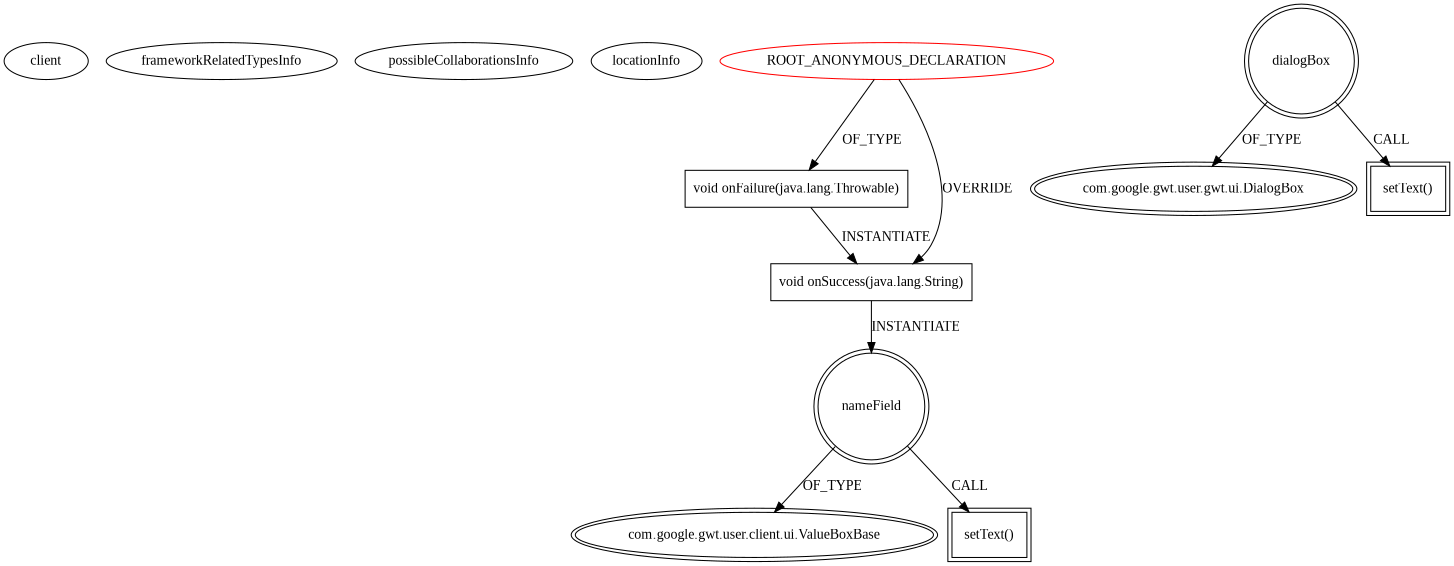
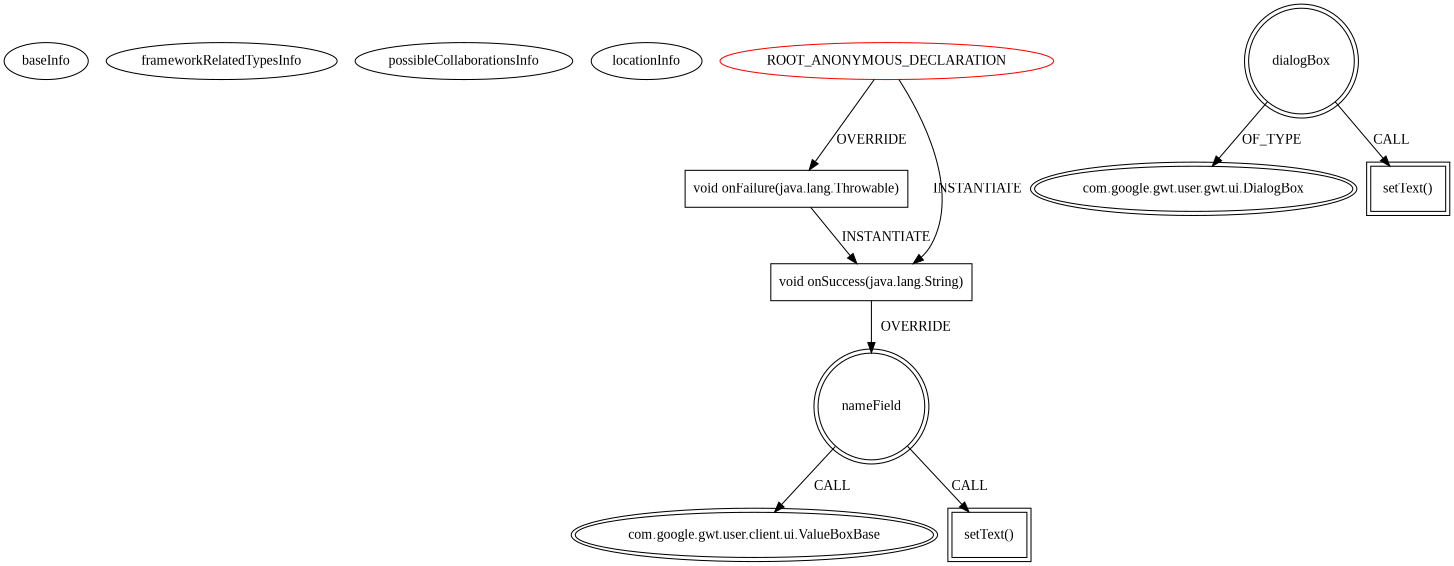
node "client": label "client" -> "baseInfo"
edge "ROOT_ANONYMOUS_DECLARATION" -> "void onFailure(java.lang.Throwable)": label "OF_TYPE" -> "OVERRIDE"
edge "ROOT_ANONYMOUS_DECLARATION" -> "void onSuccess(java.lang.String)": label "OVERRIDE" -> "INSTANTIATE"
edge "void onSuccess(java.lang.String)" -> "nameField": label "INSTANTIATE" -> "OVERRIDE"
edge "nameField" -> "com.google.gwt.user.client.ui.ValueBoxBase": label "OF_TYPE" -> "CALL"
